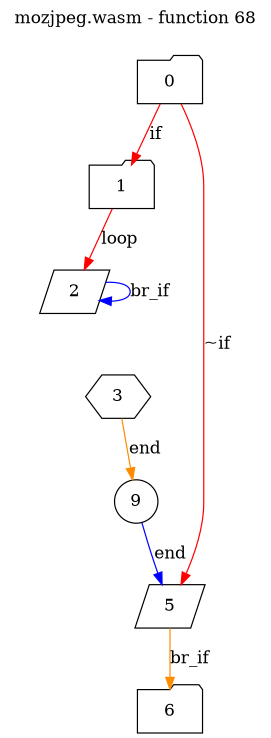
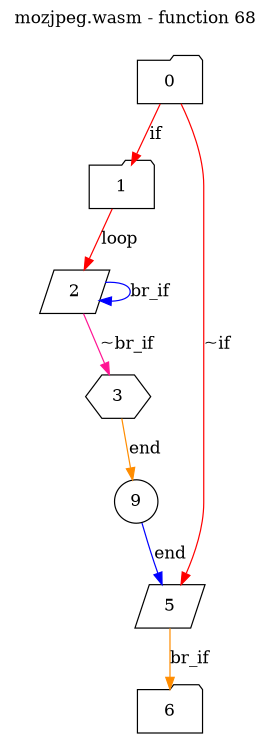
edge "2" -> "3": added, label "~br_if"
